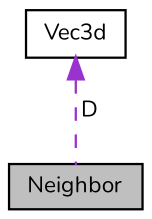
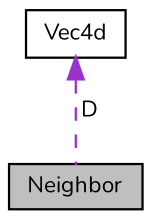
node "Vec3d": label "Vec3d" -> "Vec4d"
